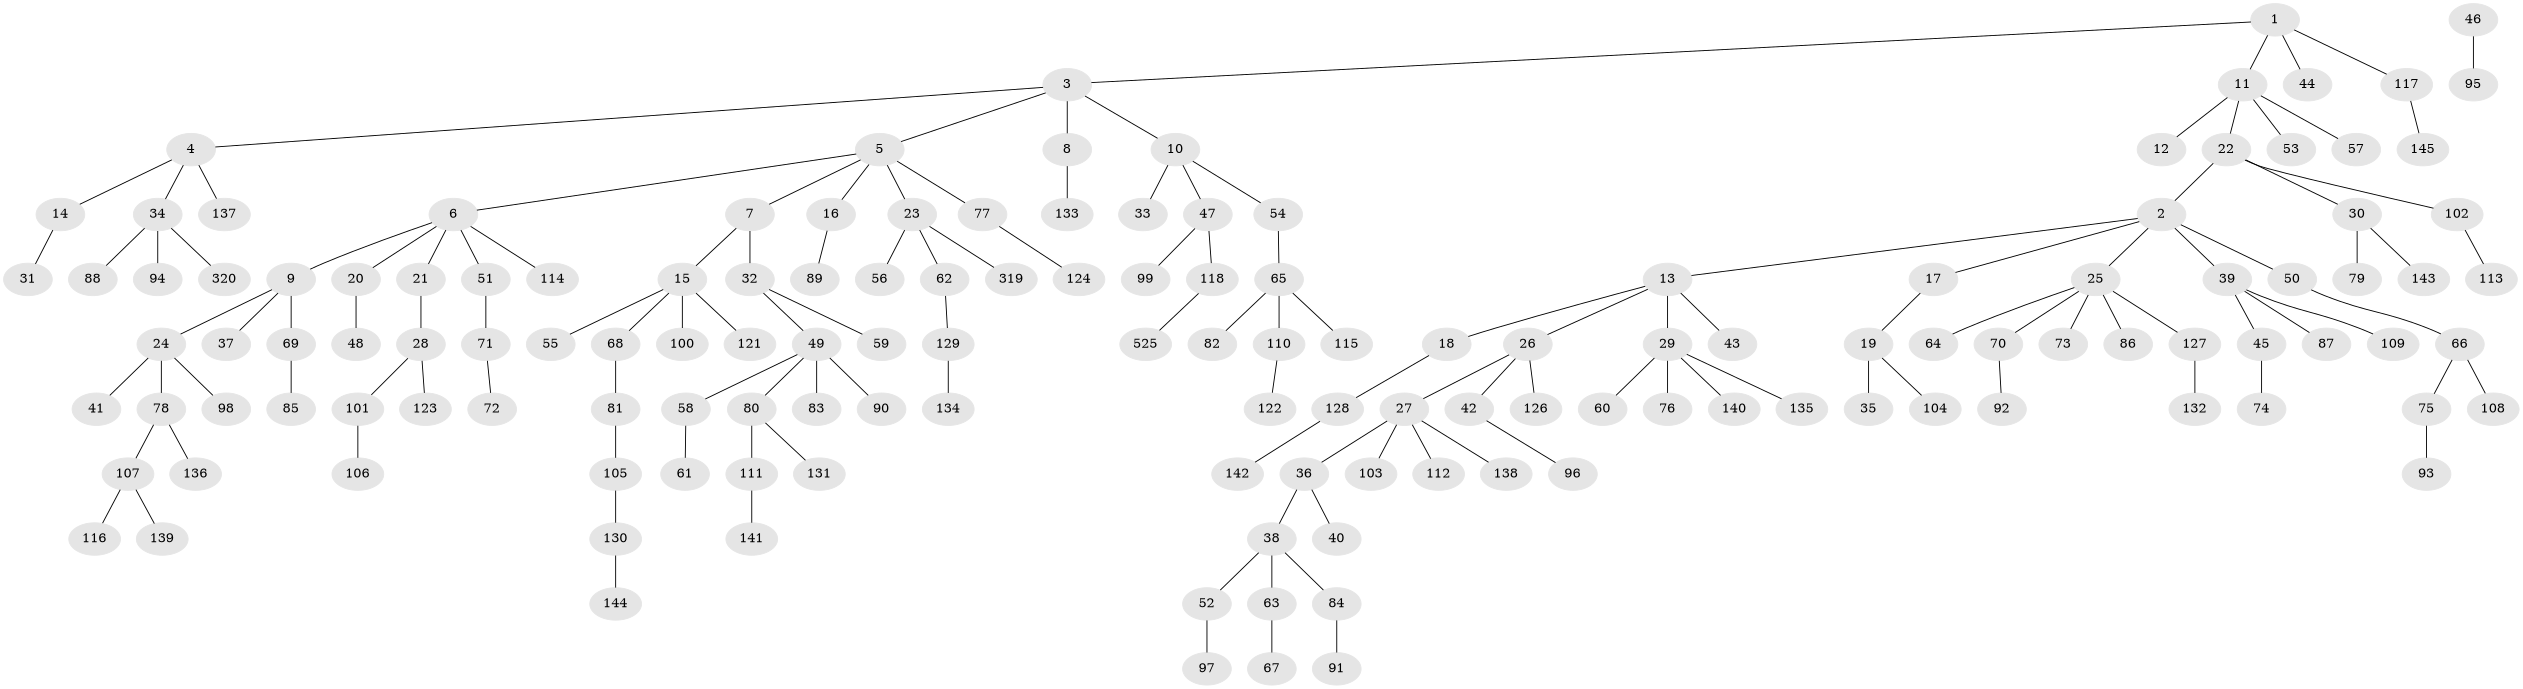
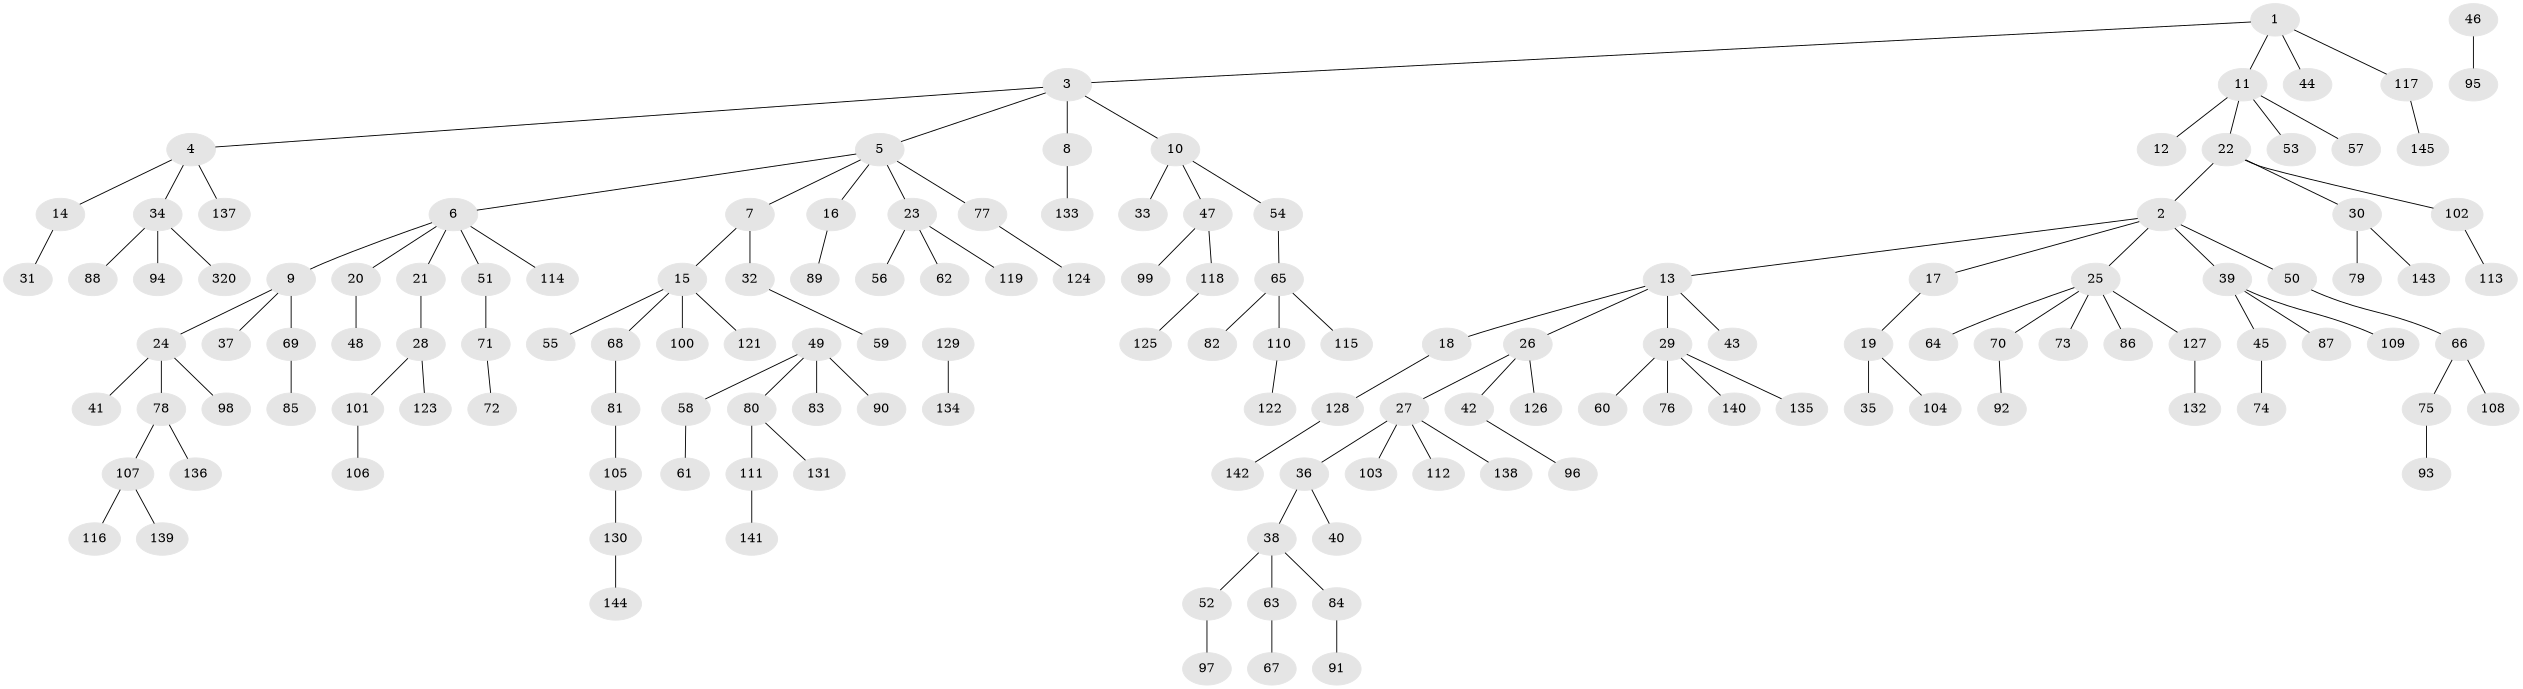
node "319": label "319" -> "119"
edge "32" -- "49": removed
edge "62" -- "129": removed
node "525": label "525" -> "125"
